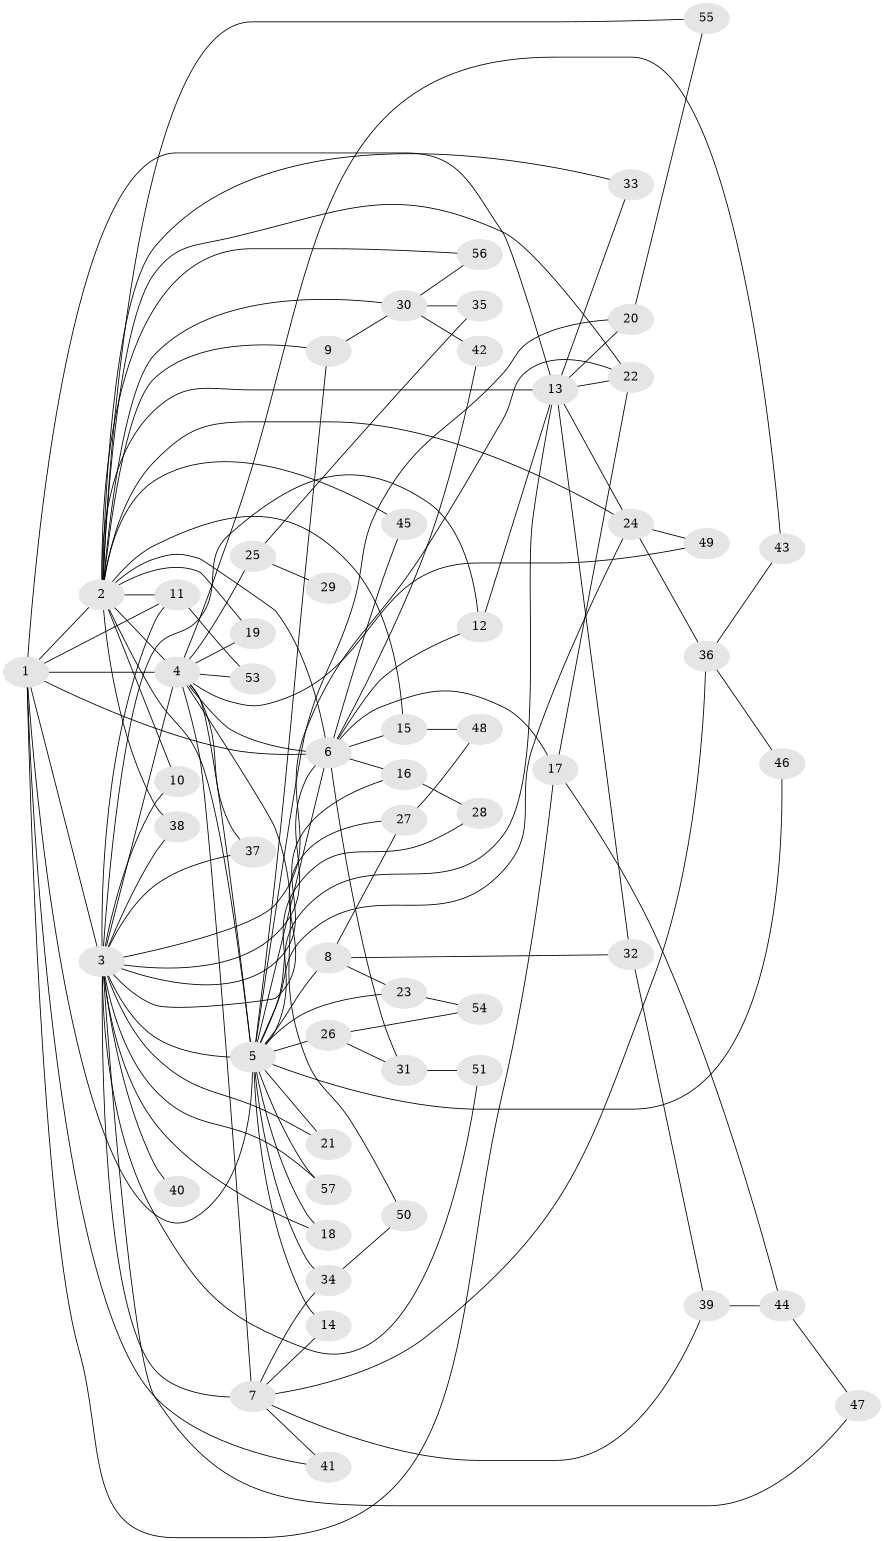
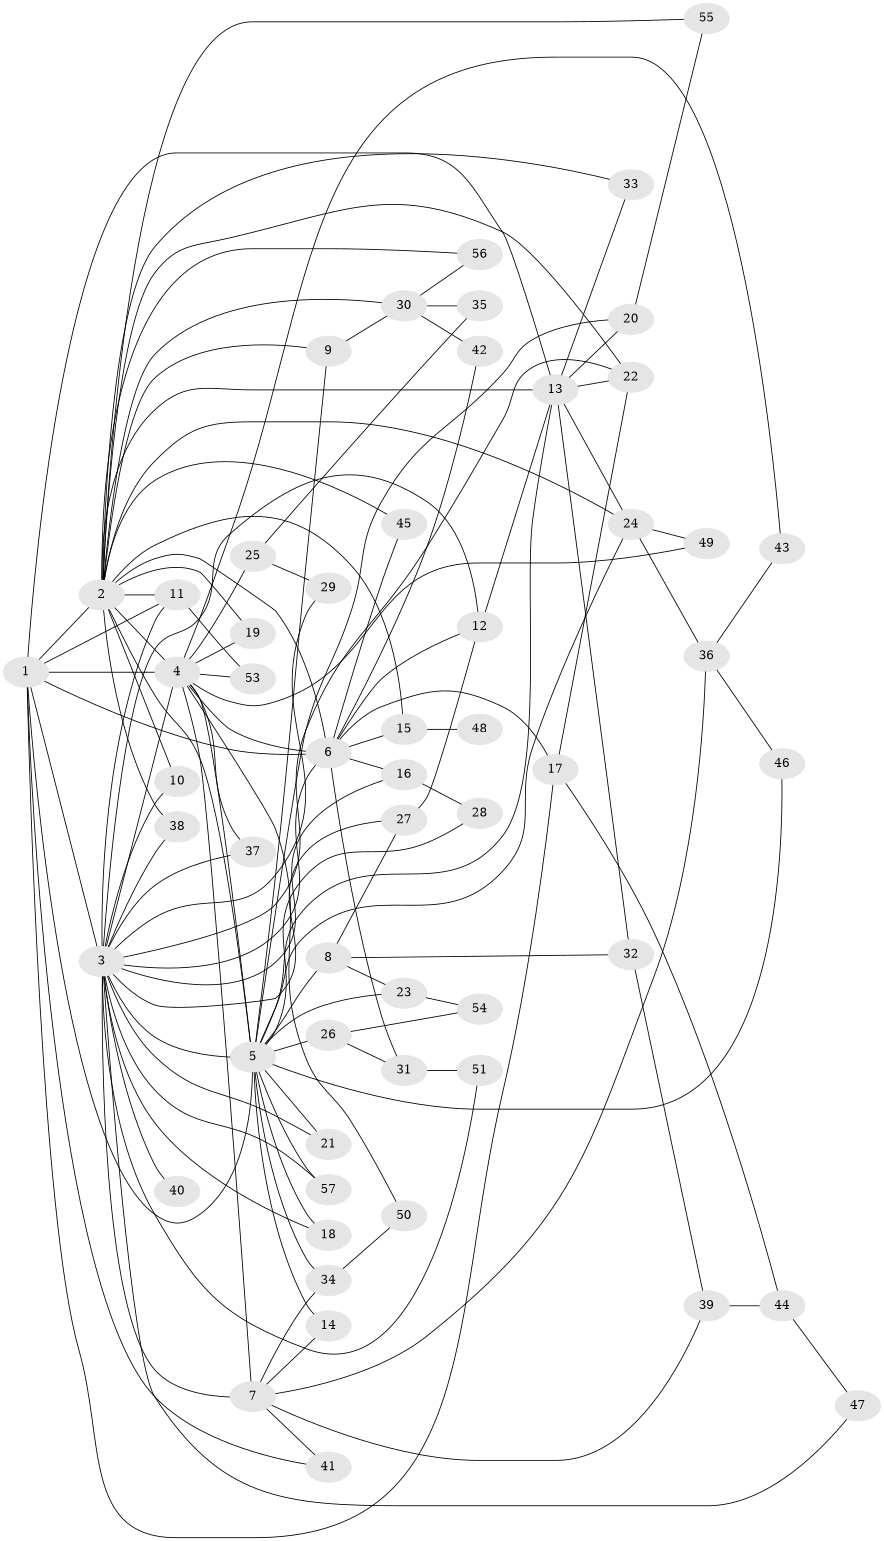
edge "48" -- "27": now "12" -- "27"
edge "29" -- "3": added
edge "6" -- "5": removed
